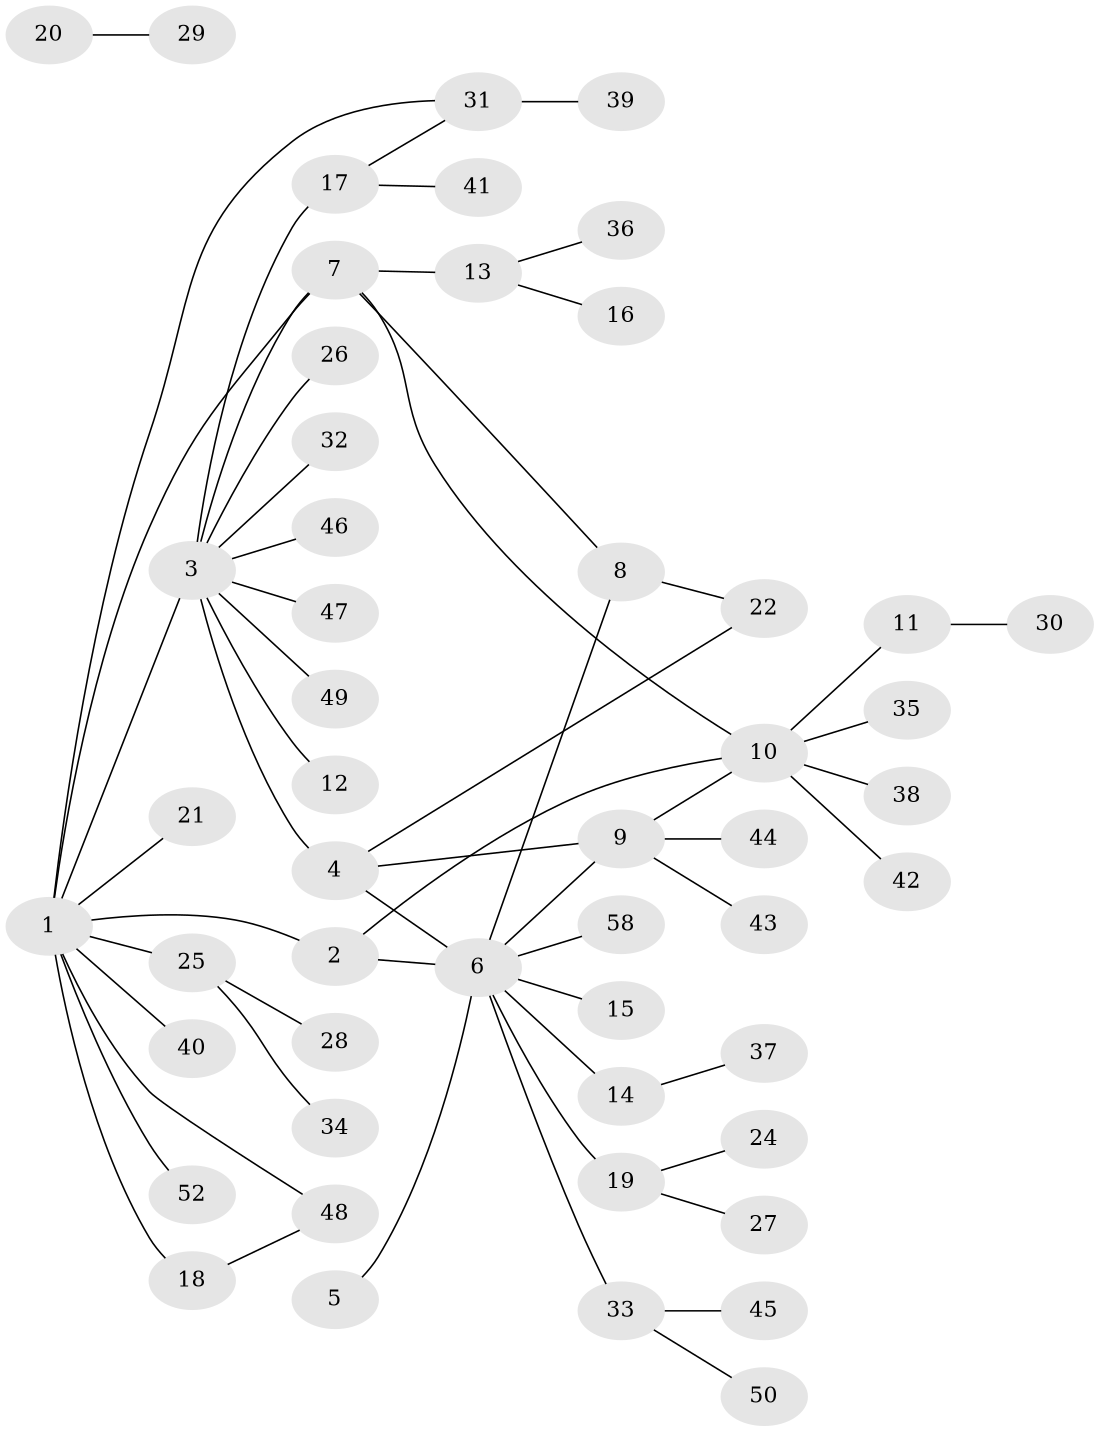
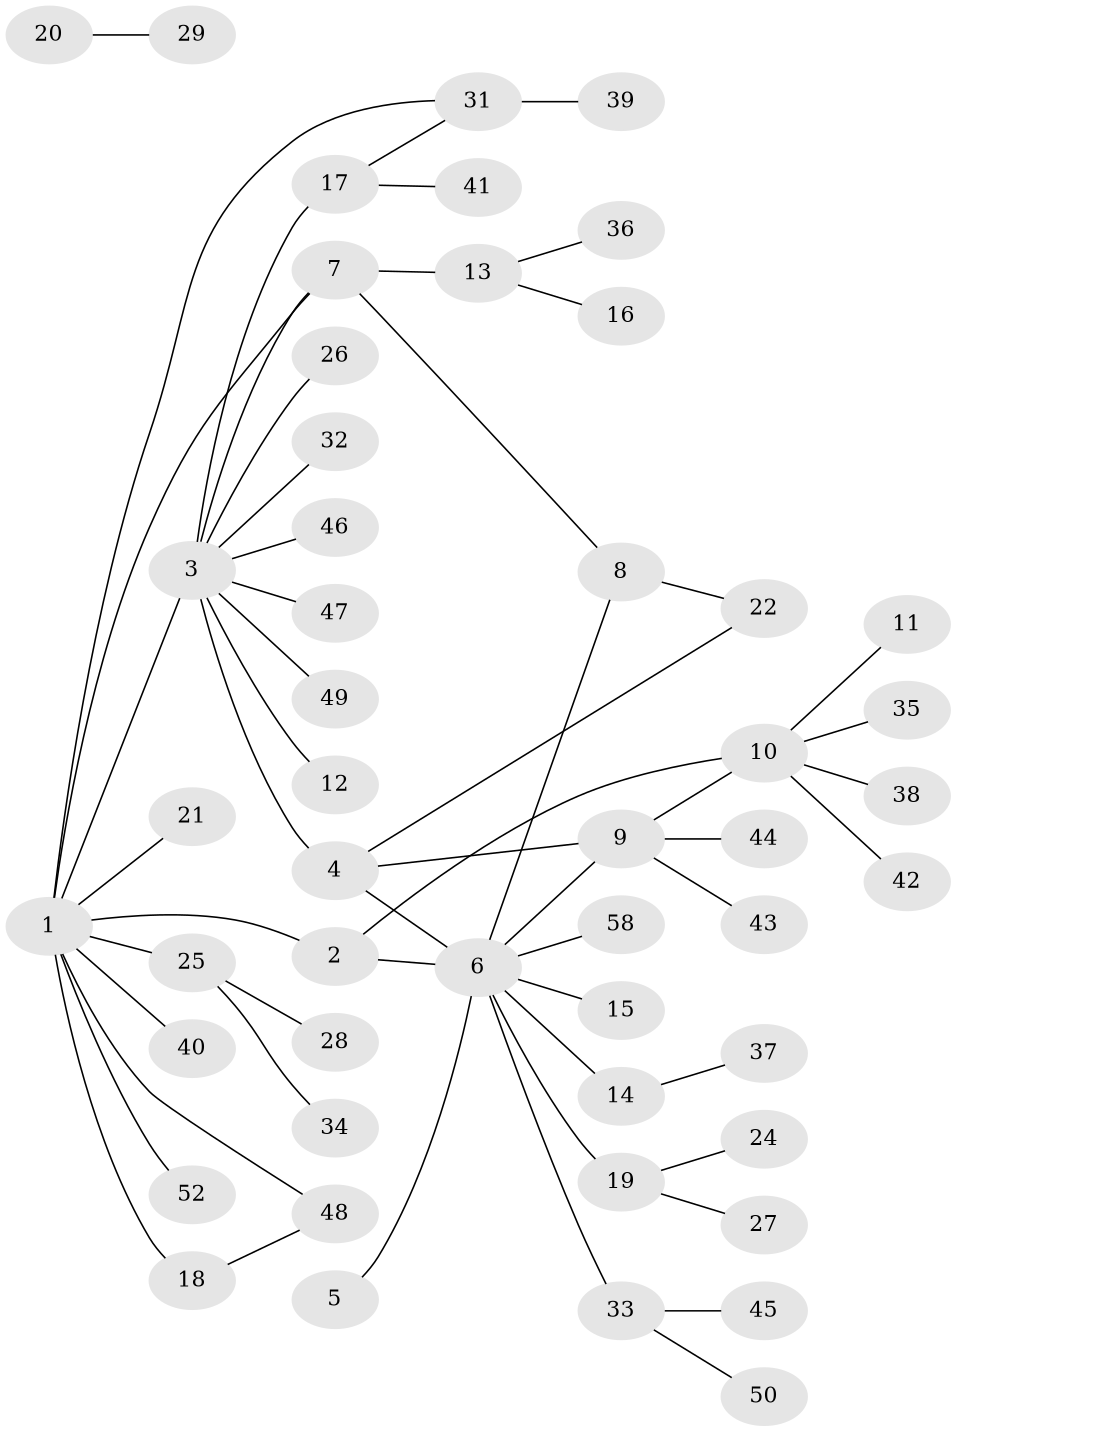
edge "7" -- "10": removed
node "30": removed
